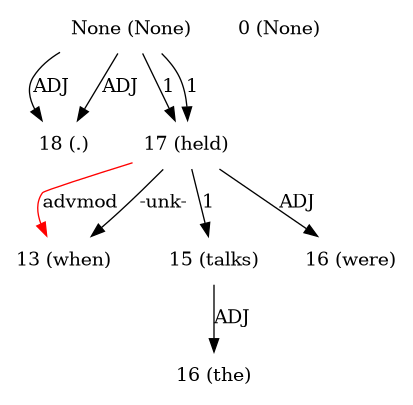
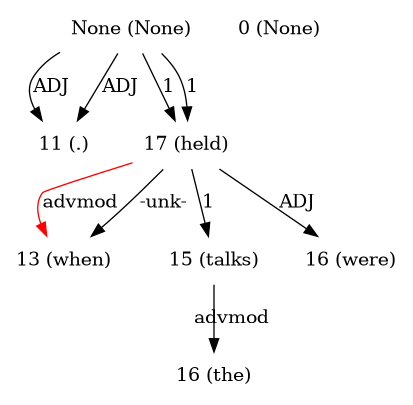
node "18 (.)": label "18 (.)" -> "11 (.)"
edge "15 (talks)" -> "16 (the)": label "ADJ" -> "advmod"
